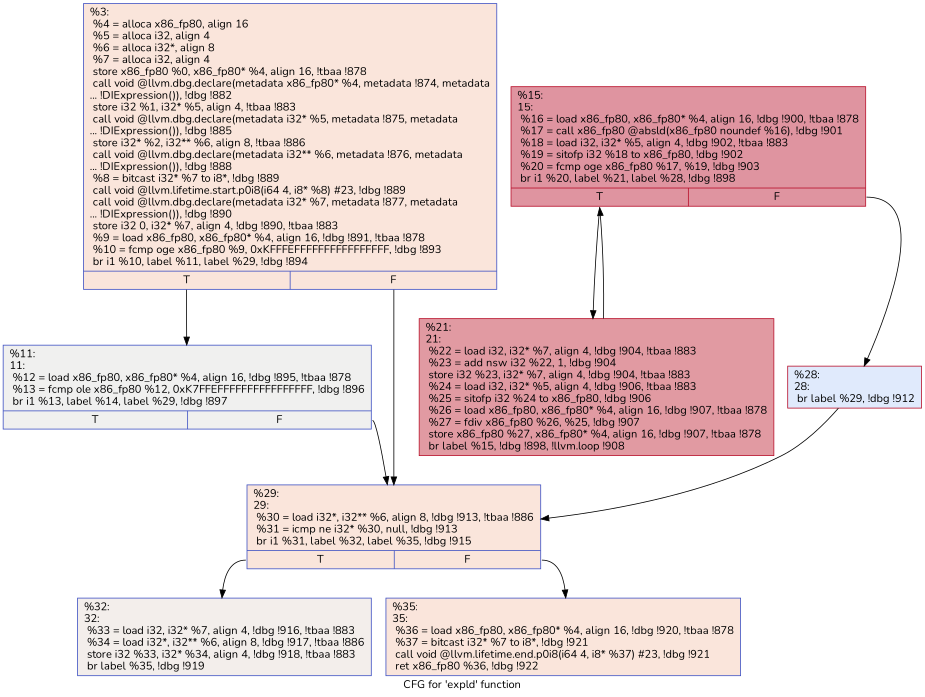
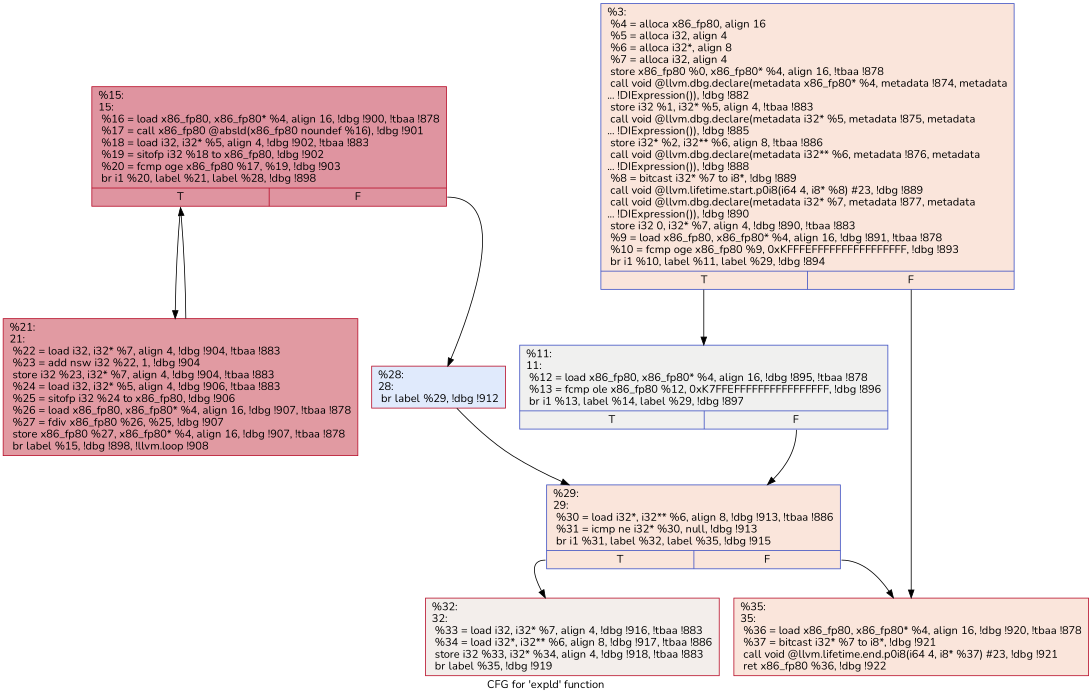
edge "%3:" -> "%29:": now "%3:" -> "%35:"
node "%32:": color #3d50c3ff -> #b70d28ff
node "%35:": color #3d50c3ff -> #b70d28ff
